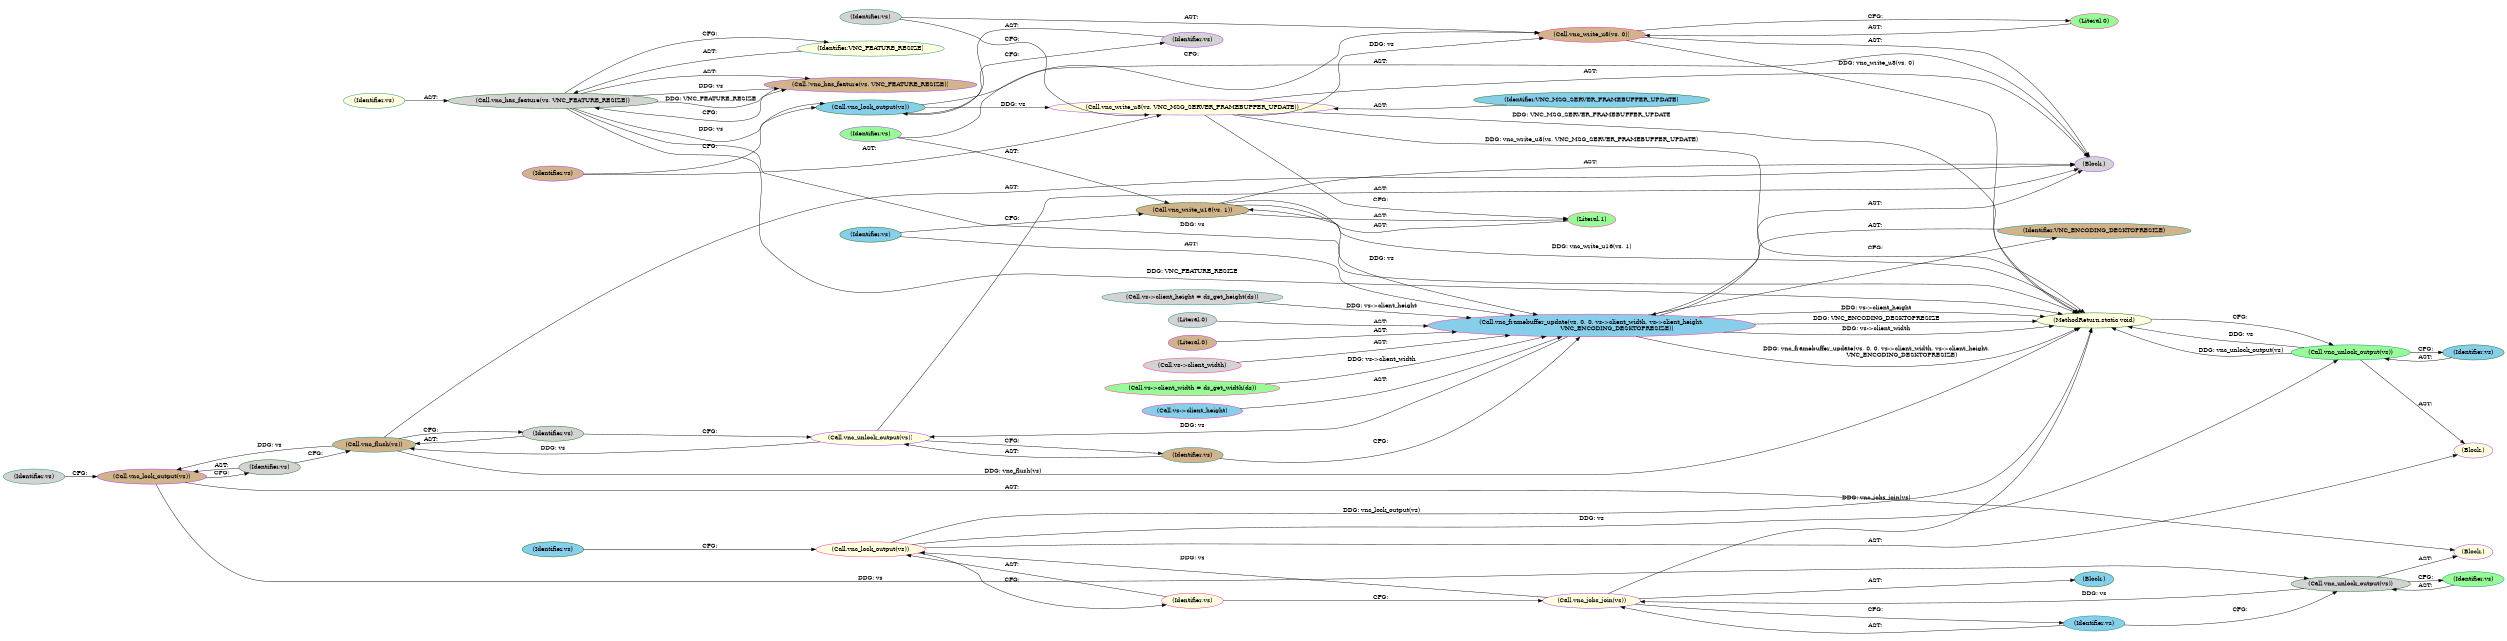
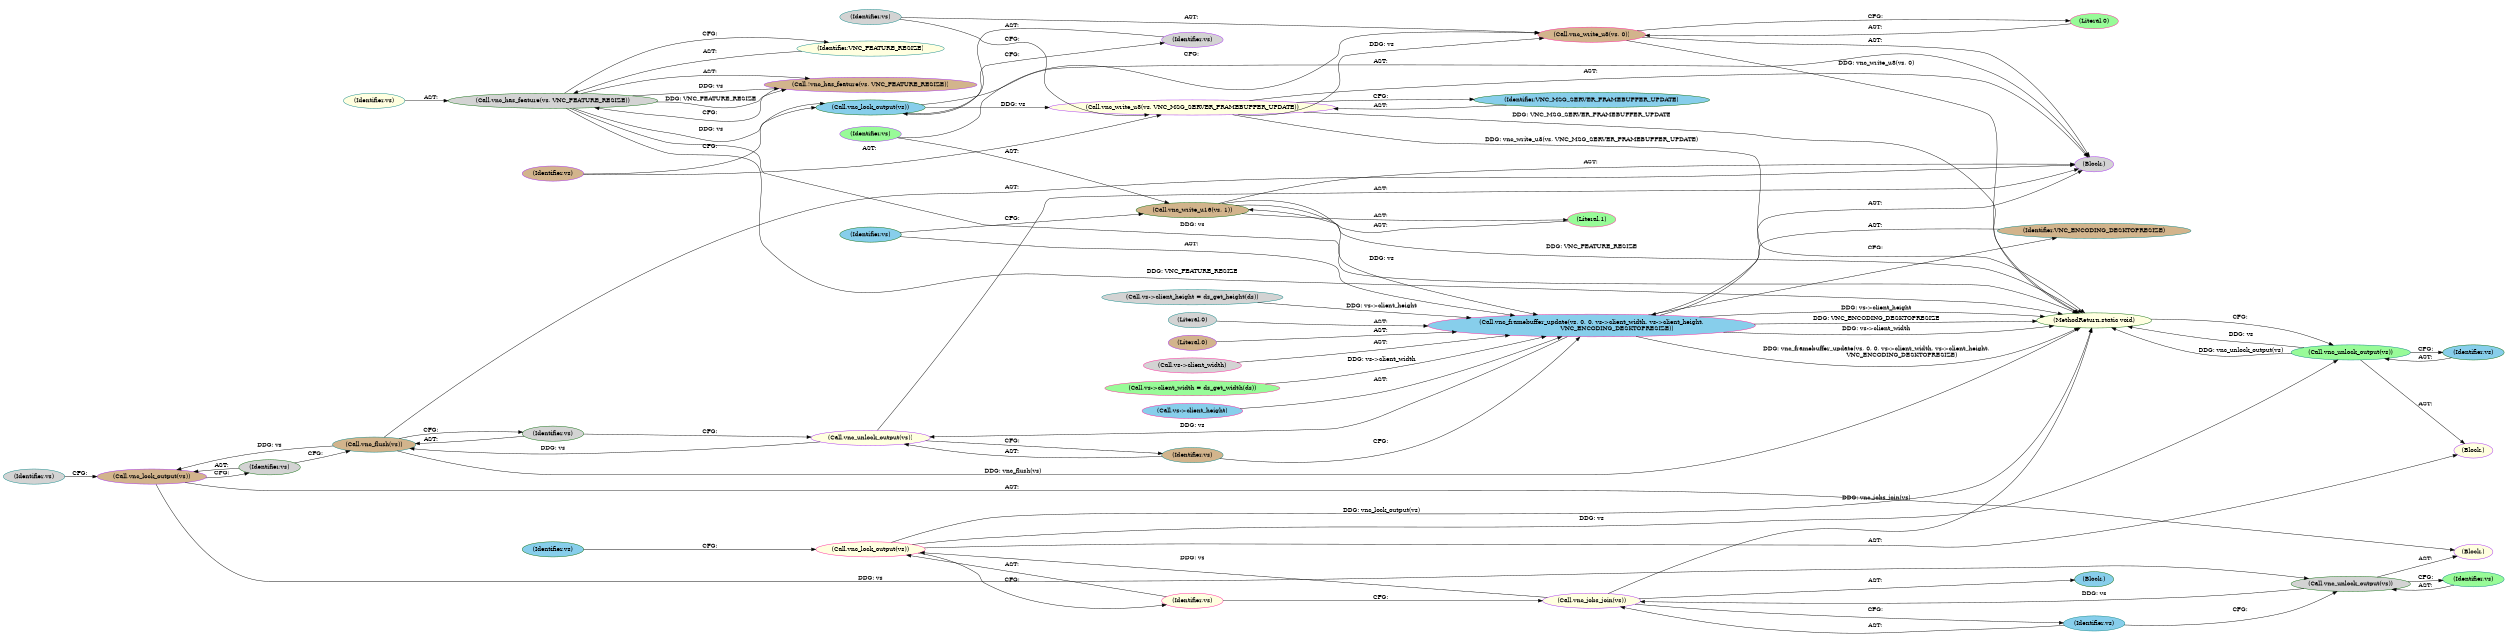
edge "(Call,vnc_write_u8(vs, VNC_MSG_SERVER_FRAMEBUFFER_UPDATE))" -> "(Literal,1)": now "(Call,vnc_write_u8(vs, VNC_MSG_SERVER_FRAMEBUFFER_UPDATE))" -> "(Identifier,VNC_MSG_SERVER_FRAMEBUFFER_UPDATE)"
edge "(Call,vnc_write_u16(vs, 1))" -> "(MethodReturn,static void)": label "DDG: vnc_write_u16(vs, 1)" -> "DDG: VNC_FEATURE_RESIZE"
